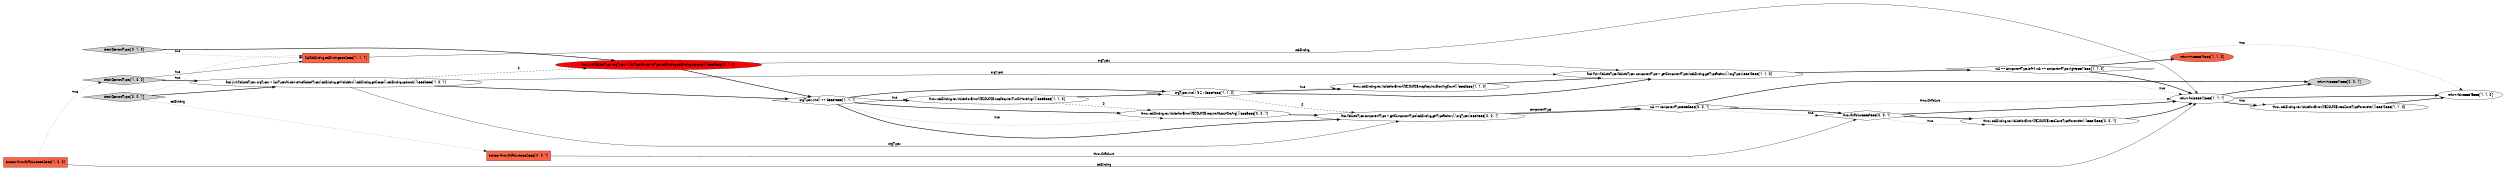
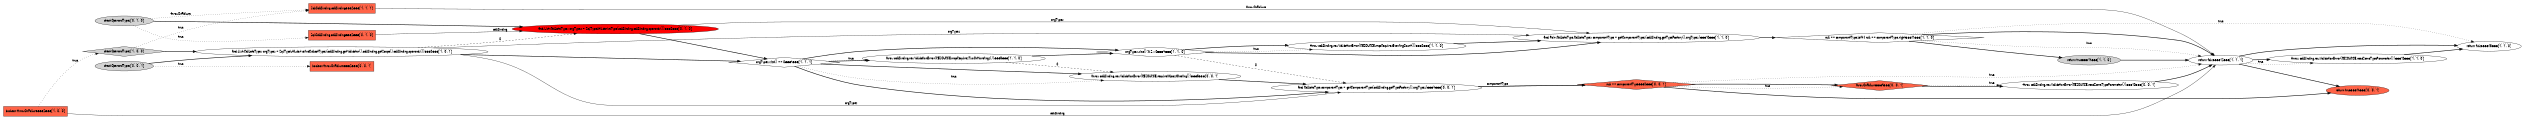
node "SqlCallBinding callBinding@@@2@@@['0', '1', '0']": added
node "checkOperandTypes['0', '1', '0']": shape diamond -> ellipse
edge "SqlCallBinding callBinding@@@2@@@['1', '1', '1']" -> "return false@@@12@@@['1', '1', '1']": label "callBinding" -> "throwOnFailure"
edge "checkOperandTypes['0', '1', '0']" -> "SqlCallBinding callBinding@@@2@@@['1', '1', '1']": label "true" -> "throwOnFailure"
node "return true@@@17@@@['1', '1', '0']": fillcolor tomato -> lightgray
edge "checkOperandTypes['0', '0', '1']" -> "SqlCallBinding callBinding@@@2@@@['1', '1', '1']": removed, label "true"
edge "checkOperandTypes['1', '0', '0']" -> "SqlCallBinding callBinding@@@2@@@['1', '1', '1']": style solid -> dotted
node "return true@@@14@@@['0', '0', '1']": fillcolor lightgray -> tomato
node "checkOperandTypes['0', '0', '1']": shape diamond -> ellipse
edge "null == componentType@@@8@@@['0', '0', '1']" -> "return false@@@12@@@['1', '1', '1']": label "throwOnFailure" -> "true"
edge "checkOperandTypes['0', '0', '1']" -> "boolean throwOnFailure@@@2@@@['0', '0', '1']": label "callBinding" -> "true"
node "null == componentType@@@8@@@['0', '0', '1']": fillcolor white -> tomato
edge "throwOnFailure@@@9@@@['0', '0', '1']" -> "return false@@@12@@@['1', '1', '1']": now "return true@@@17@@@['1', '1', '0']" -> "return false@@@12@@@['1', '1', '1']"
node "throwOnFailure@@@9@@@['0', '0', '1']": fillcolor white -> tomato
edge "boolean throwOnFailure@@@2@@@['0', '0', '1']" -> "throwOnFailure@@@9@@@['0', '0', '1']": removed, label "throwOnFailure"
